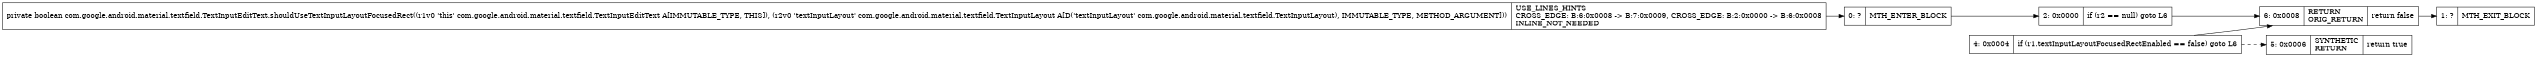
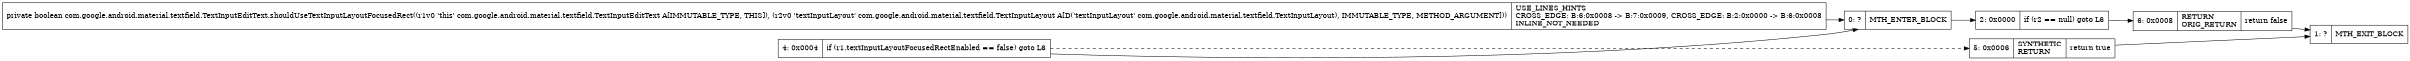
edge "4: 0x0004" -> "6: 0x0008": now "4: 0x0004" -> "0: ?"
edge "5: 0x0006" -> "1: ?": added
